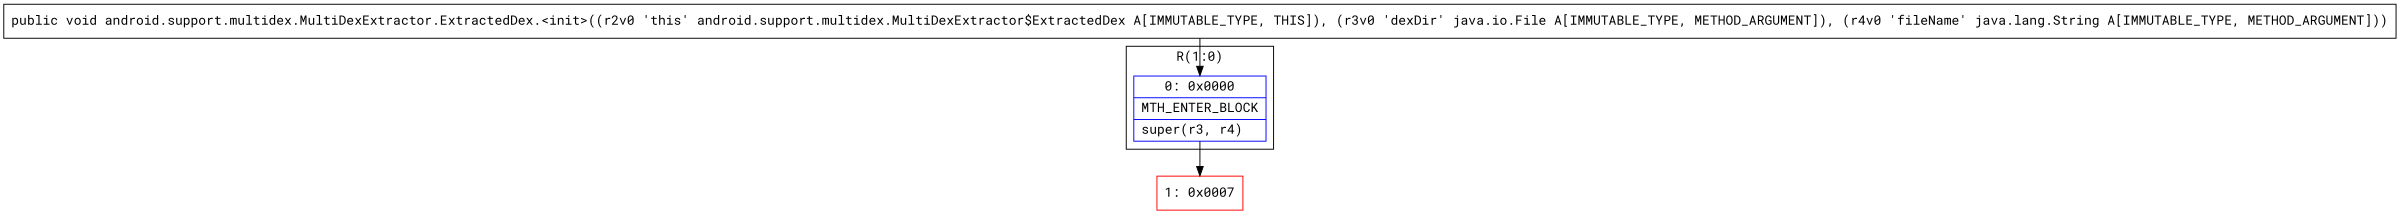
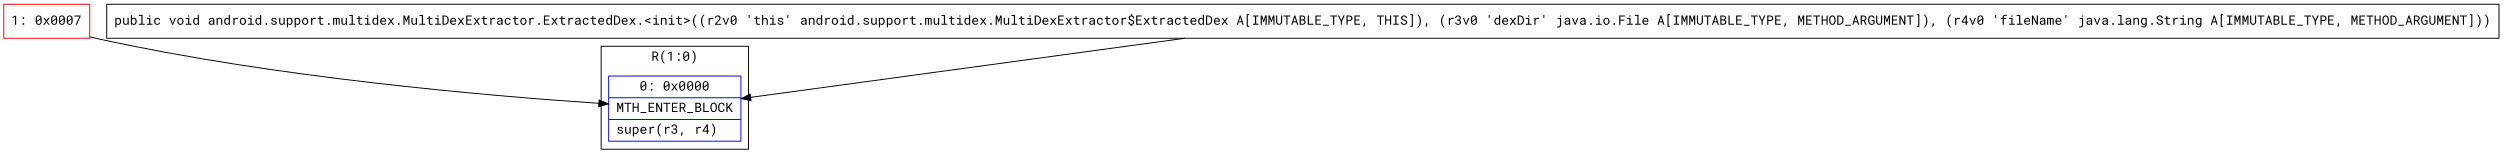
edge "0: 0x0000" -> "1: 0x0007": reversed
